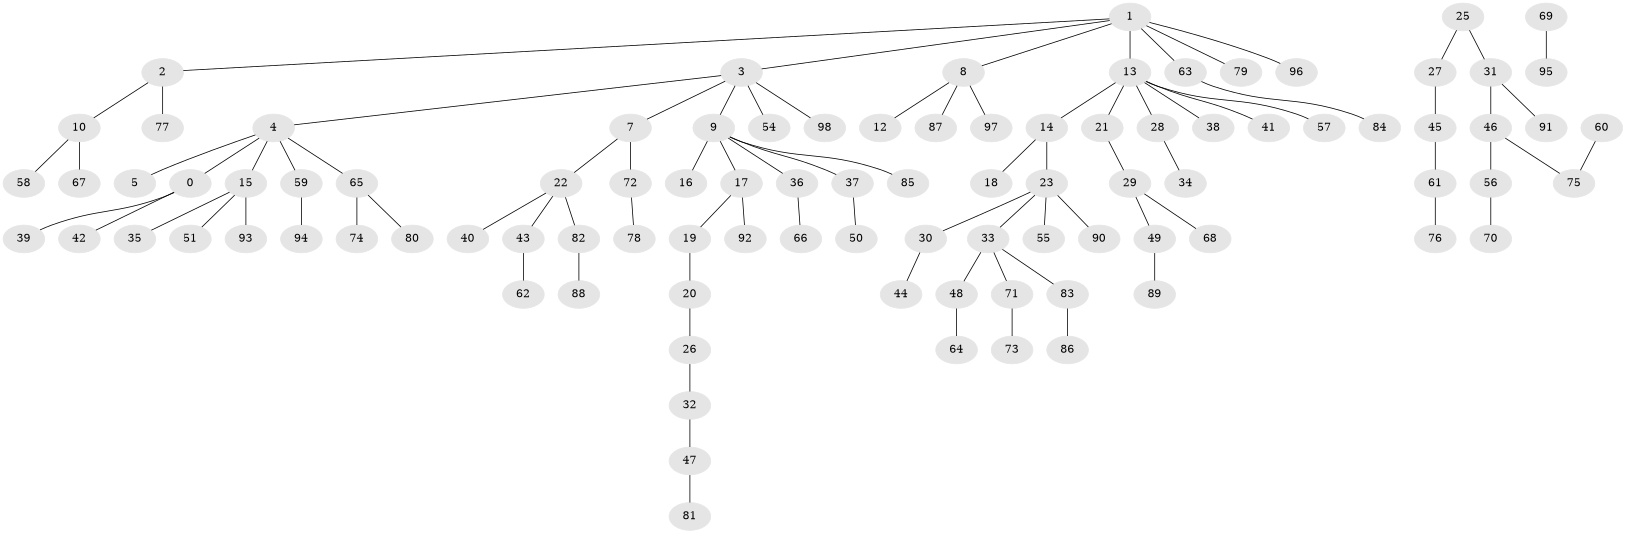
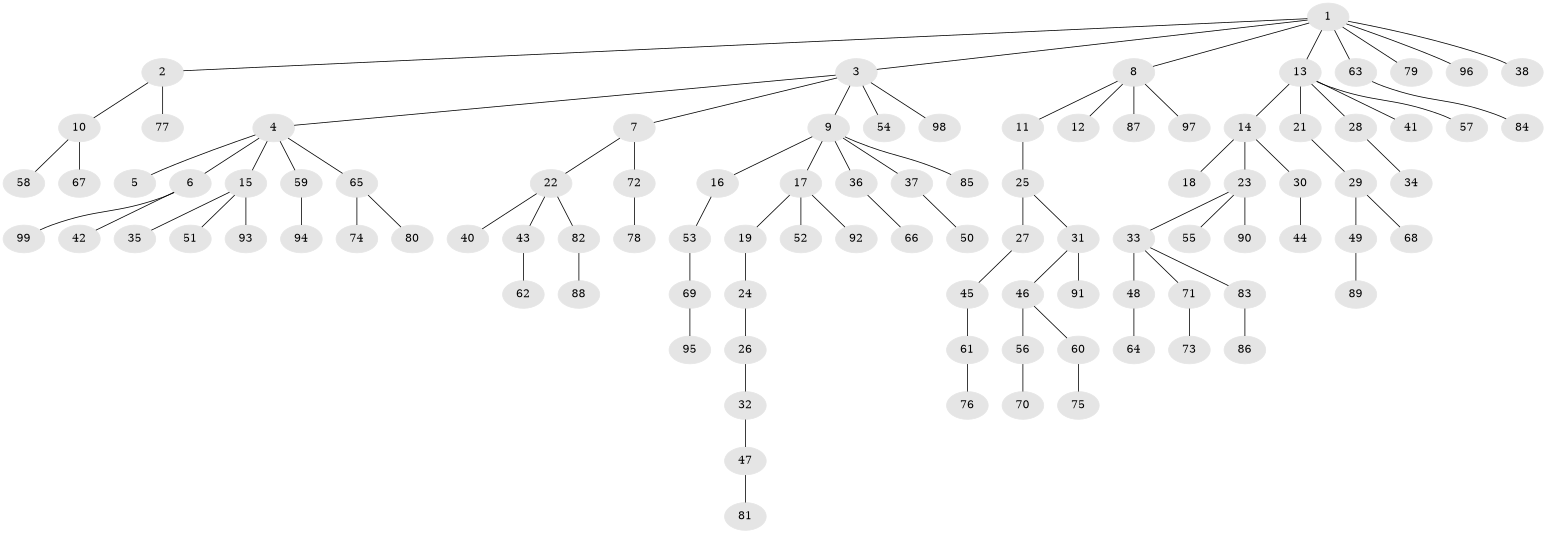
edge "13" -- "38": now "1" -- "38"
node "11": added
edge "46" -- "75": now "46" -- "60"
node "0": label "0" -> "6"
edge "23" -- "30": now "14" -- "30"
node "39": label "39" -> "99"
node "53": added
node "52": added
node "20": label "20" -> "24"
